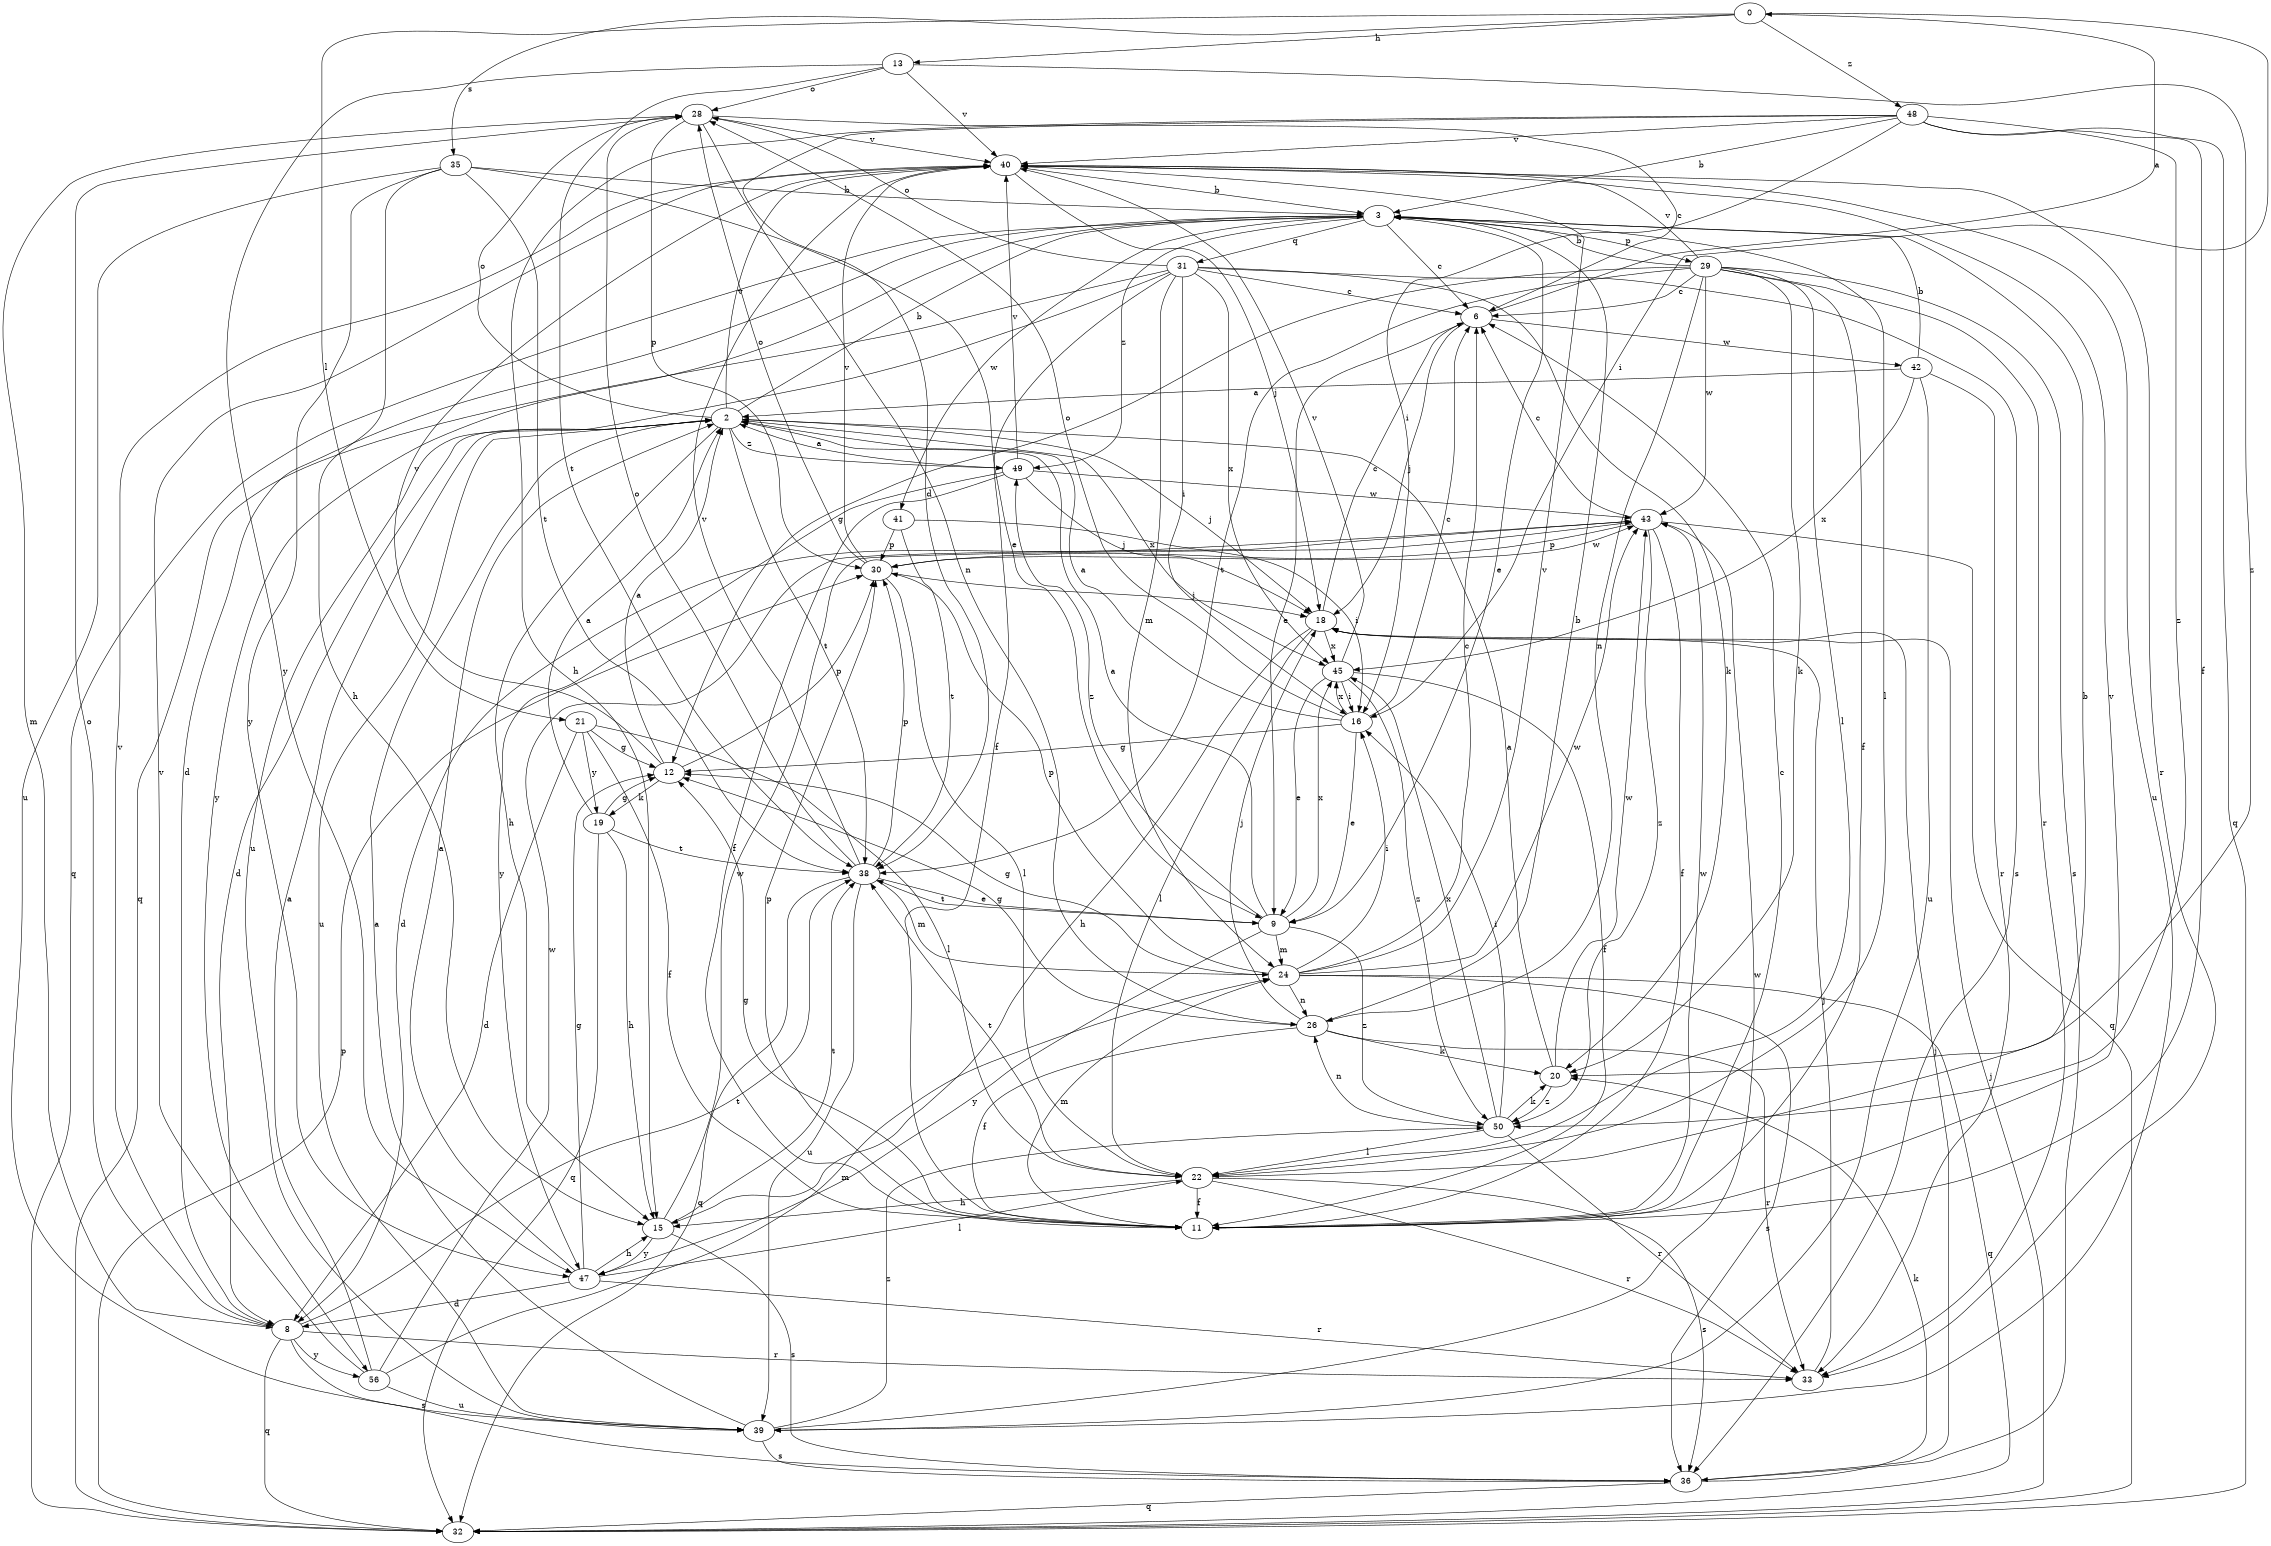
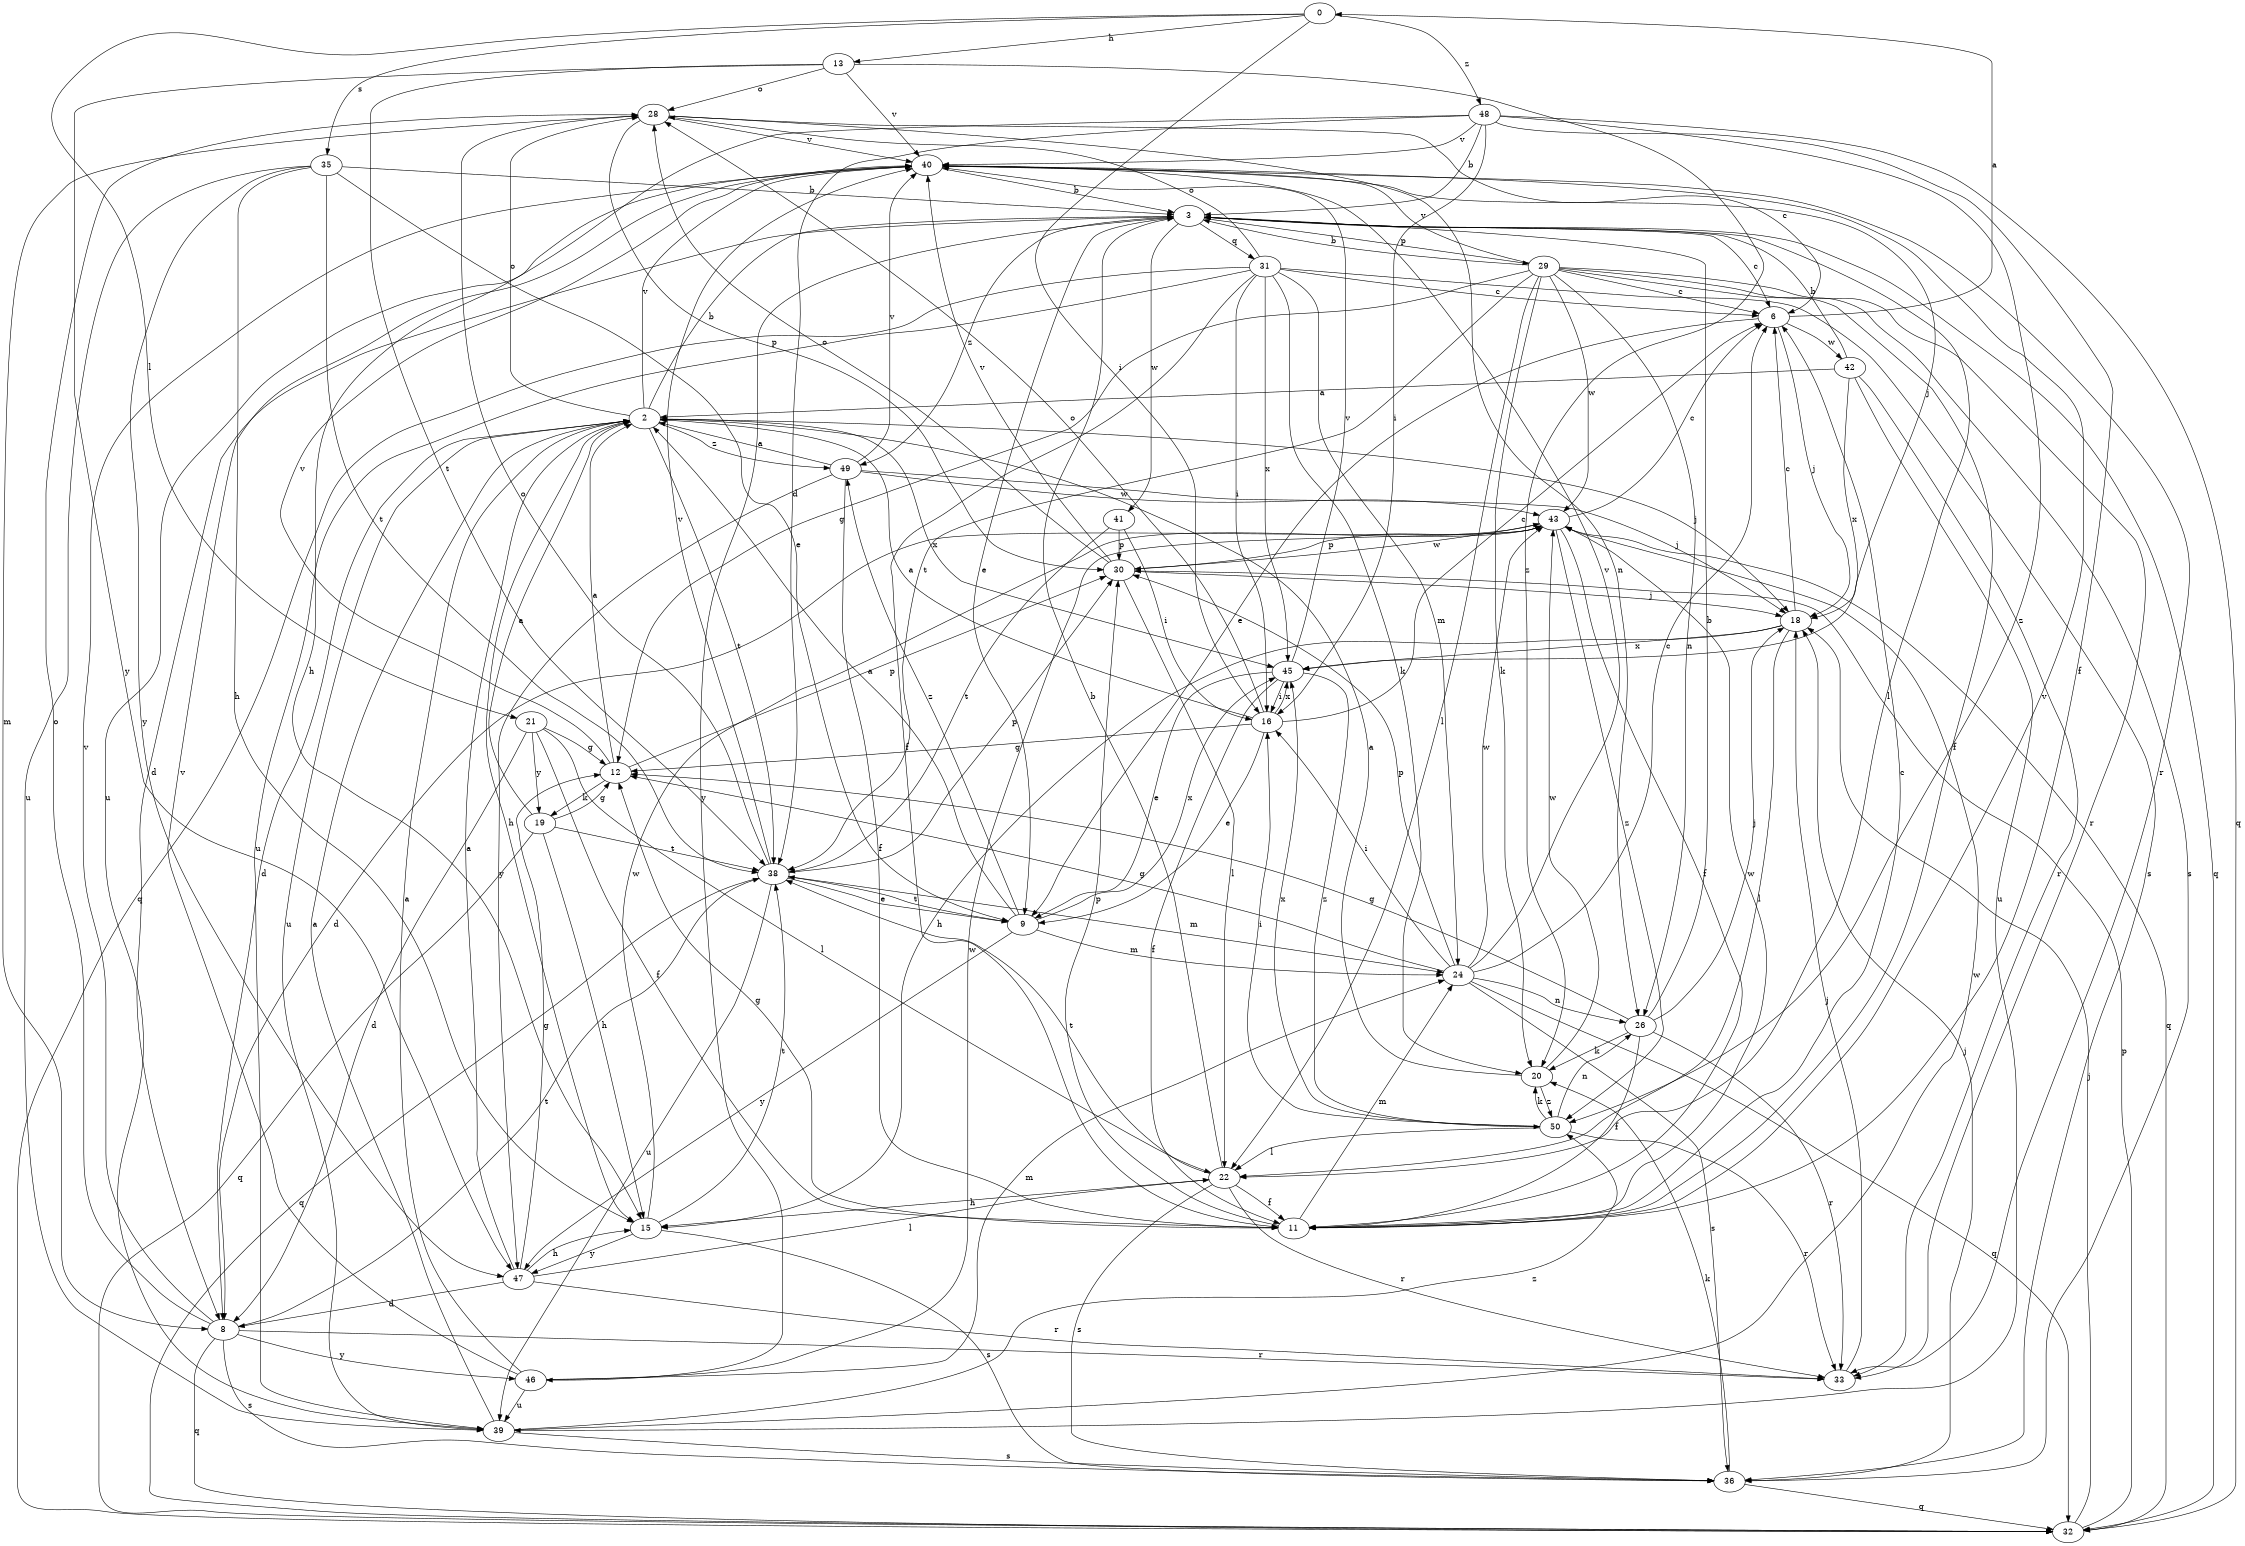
edge "9" -> "50": removed, label "z"
node "56": label "56" -> "46"
